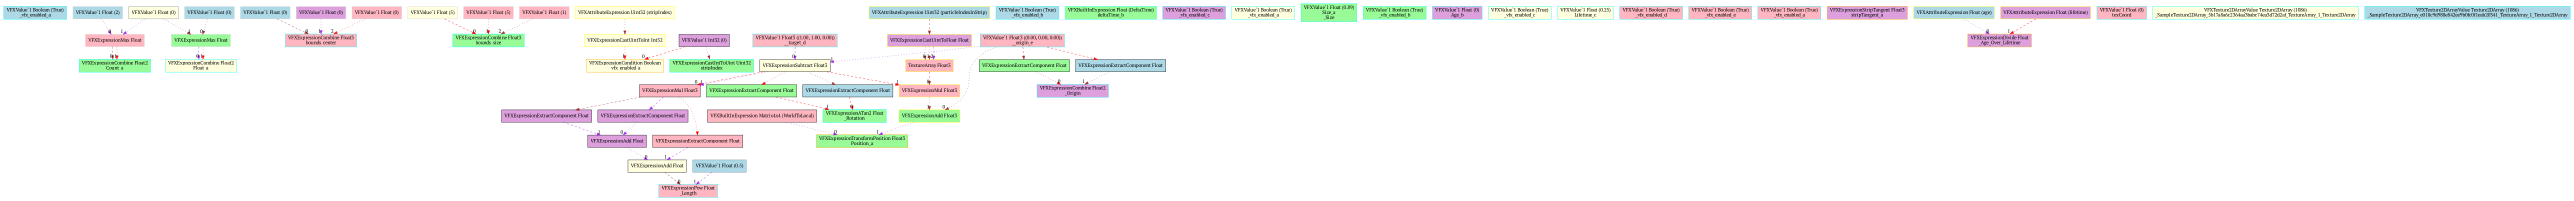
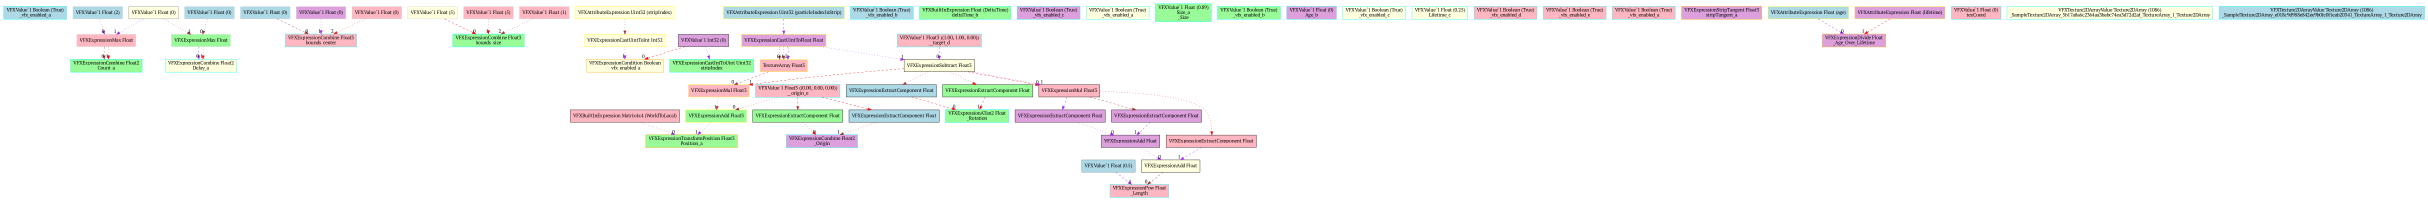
edge "VFXAttributeExpression Uint32 (particleIndexInStrip)" -> "VFXExpressionCastUintToFloat Float": color brown -> purple
edge "VFXAttributeExpression Float (age)" -> "VFXExpressionDivide Float _Age_Over_Lifetime": style dotted -> dashed
edge "VFXExpressionCastUintToInt Int32" -> "VFXExpressionCondition Boolean _vfx_enabled_a": color red -> purple
edge "VFXValue`1 Int32 (0)" -> "VFXExpressionCastIntToUint Uint32 stripIndex": color brown -> purple
edge "VFXValue`1 Float3 ((0.00, 0.00, 0.00)) __origin_e" -> "VFXExpressionSubtract Float3": now "VFXExpressionCastUintToFloat Float" -> "VFXExpressionSubtract Float3"
node "VFXExpressionCombine Float2 Float_a": label "VFXExpressionCombine Float2 Float_a" -> "VFXExpressionCombine Float2 Delay_a"
